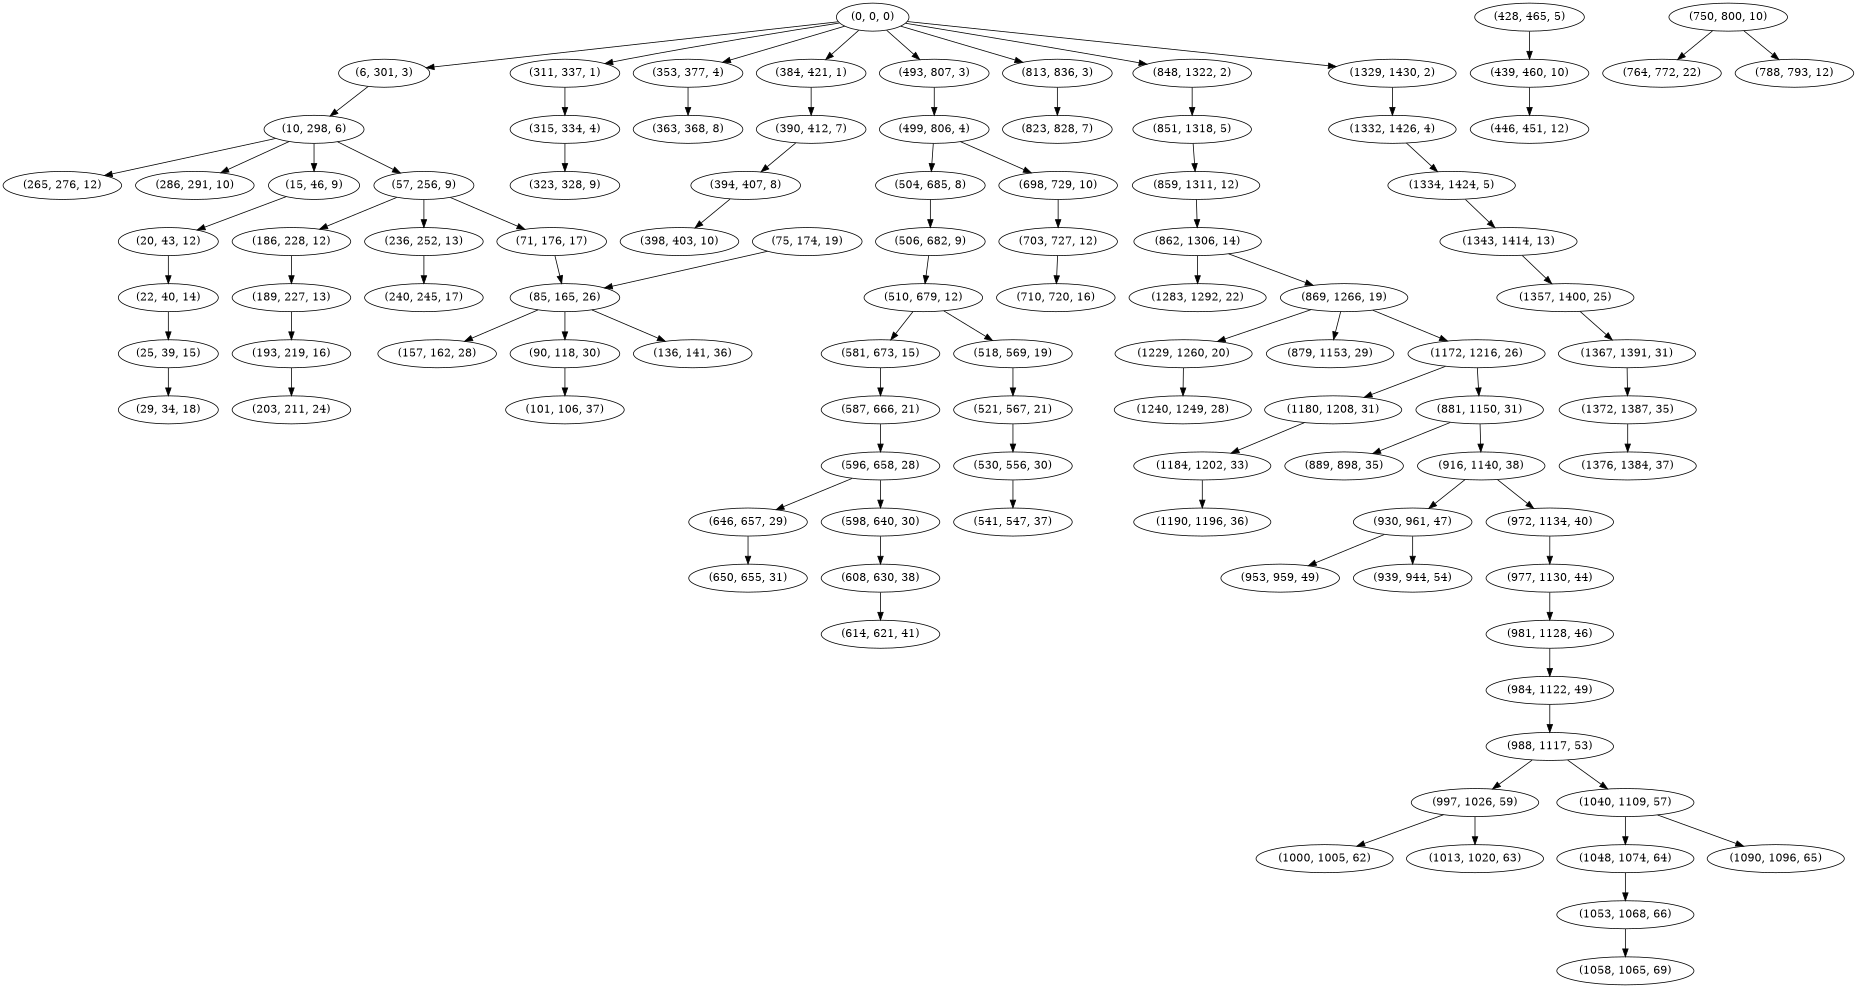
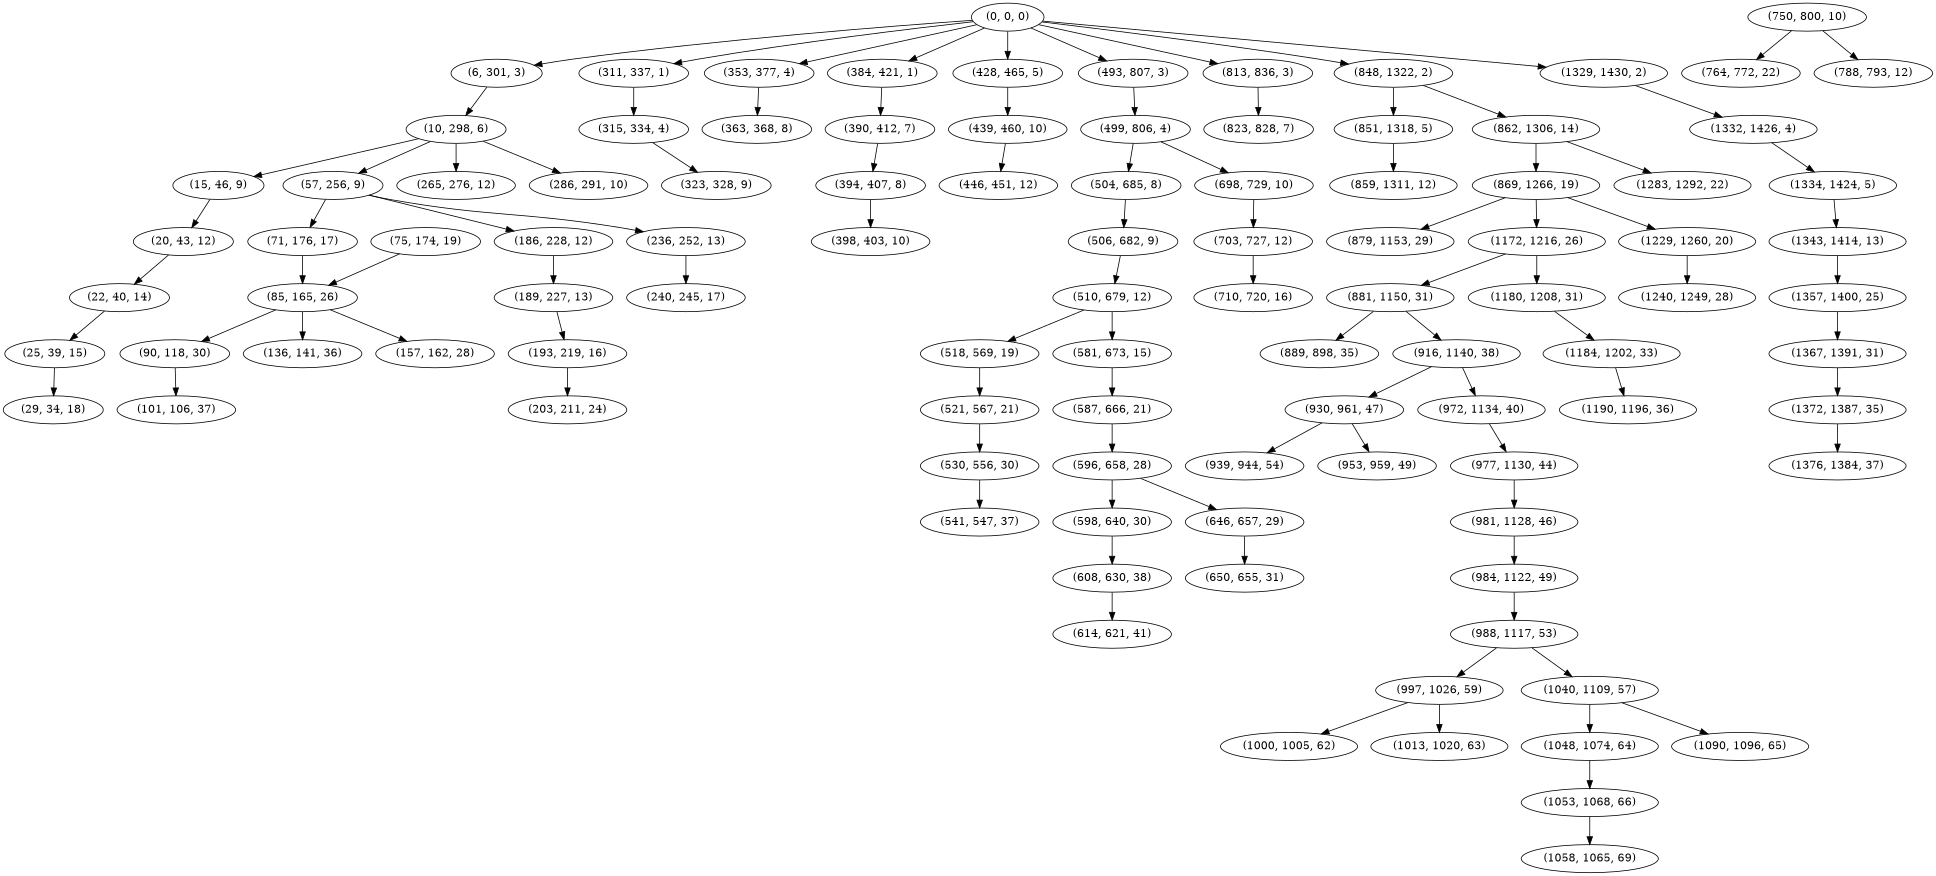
edge "(0, 0, 0)" -> "(428, 465, 5)": added
edge "(859, 1311, 12)" -> "(862, 1306, 14)": now "(848, 1322, 2)" -> "(862, 1306, 14)"
